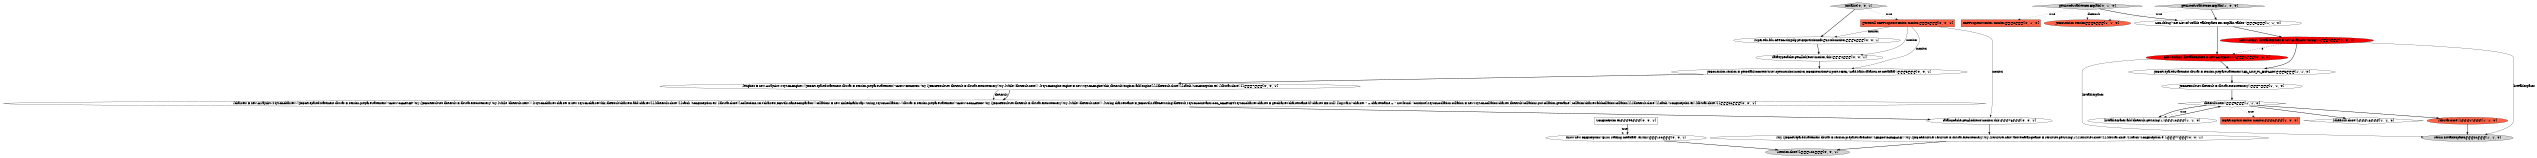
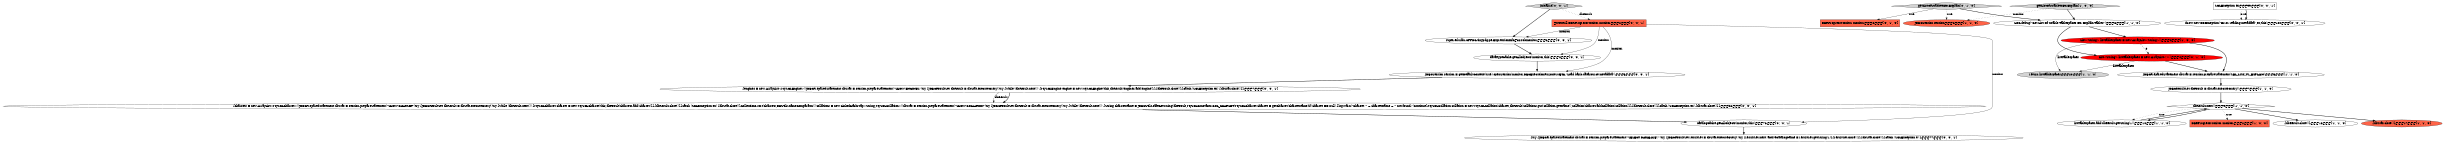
edge "getListOfUsableTsForExplain['0', '1', '0']" -> "DBRProgressMonitor monitor@@@2@@@['0', '1', '0']": style dotted -> solid
edge "initialize['0', '0', '1']" -> "@NotNull DBRProgressMonitor monitor@@@2@@@['0', '0', '1']": label "true" -> "dbResult"
edge "getListOfUsableTsForExplain['0', '1', '0']" -> "JDBCSession session@@@2@@@['1', '1', '0']": label "dbResult" -> "true"
edge "getListOfUsableTsForExplain['1', '0', '0']" -> "JDBCSession session@@@2@@@['1', '1', '0']": label "true" -> "monitor"
node "{dbResult.close()}@@@13@@@['1', '1', '0']": shape diamond -> ellipse
edge "{dbStat.close()}@@@17@@@['1', '1', '0']" -> "return listTablespaces@@@20@@@['1', '1', '0']": removed
node "{session.close()}@@@102@@@['0', '0', '1']": removed
